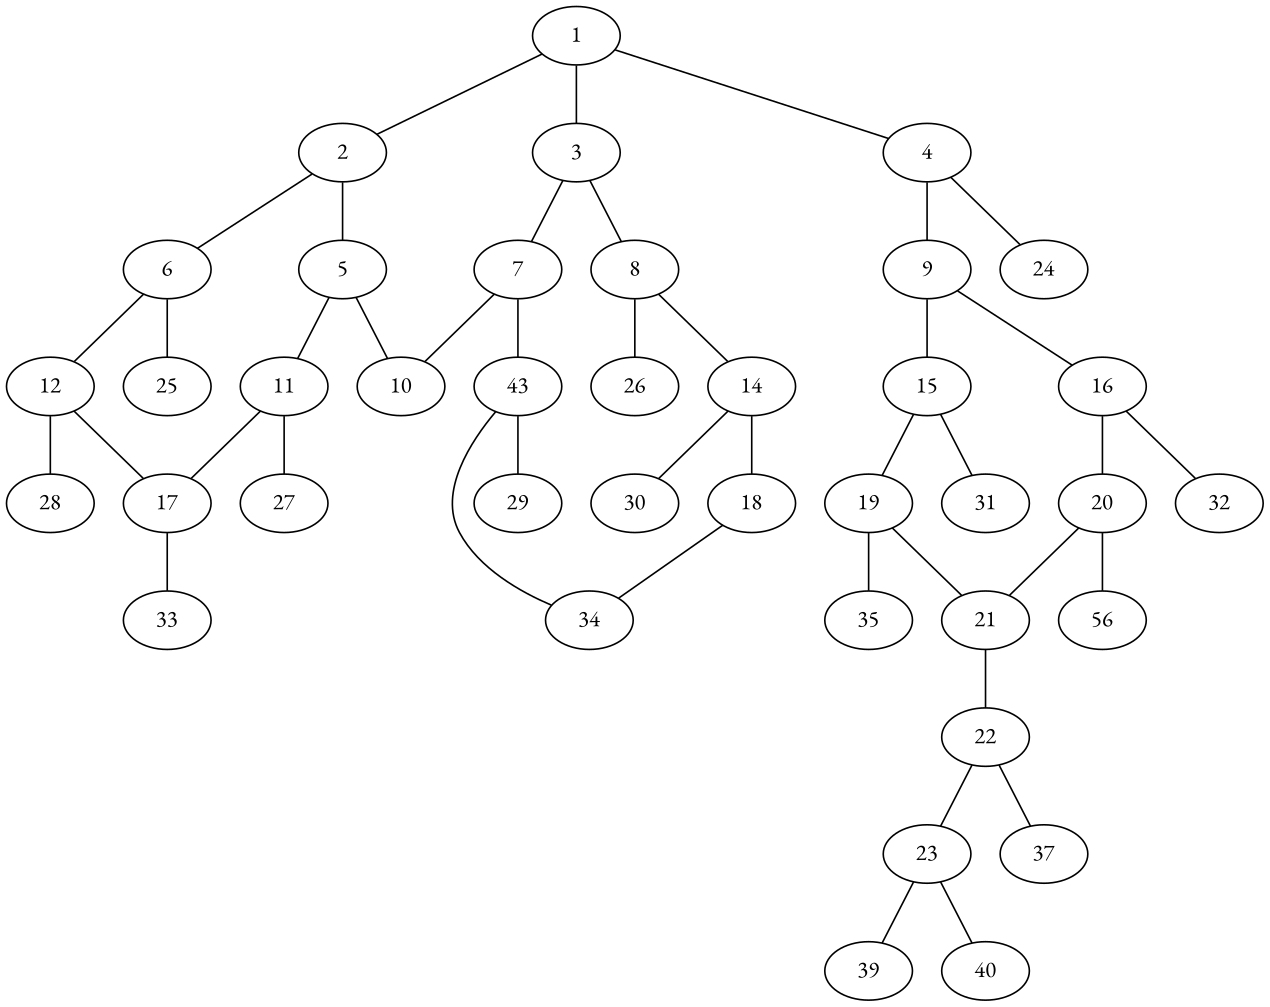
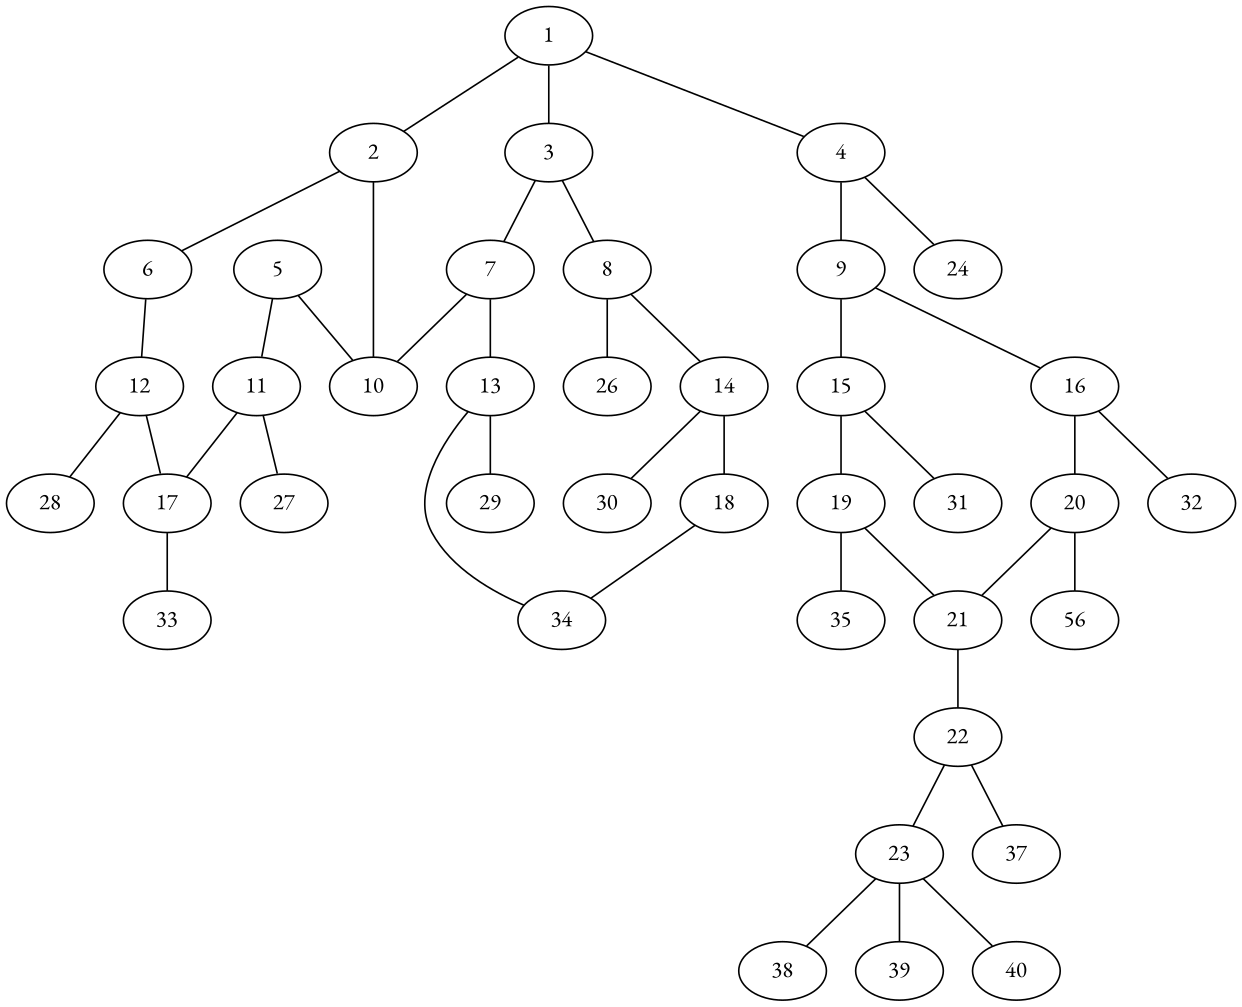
edge "2" -- "5": now "2" -- "10"
node "25": removed
node "43": label "43" -> "13"
node "38": added
